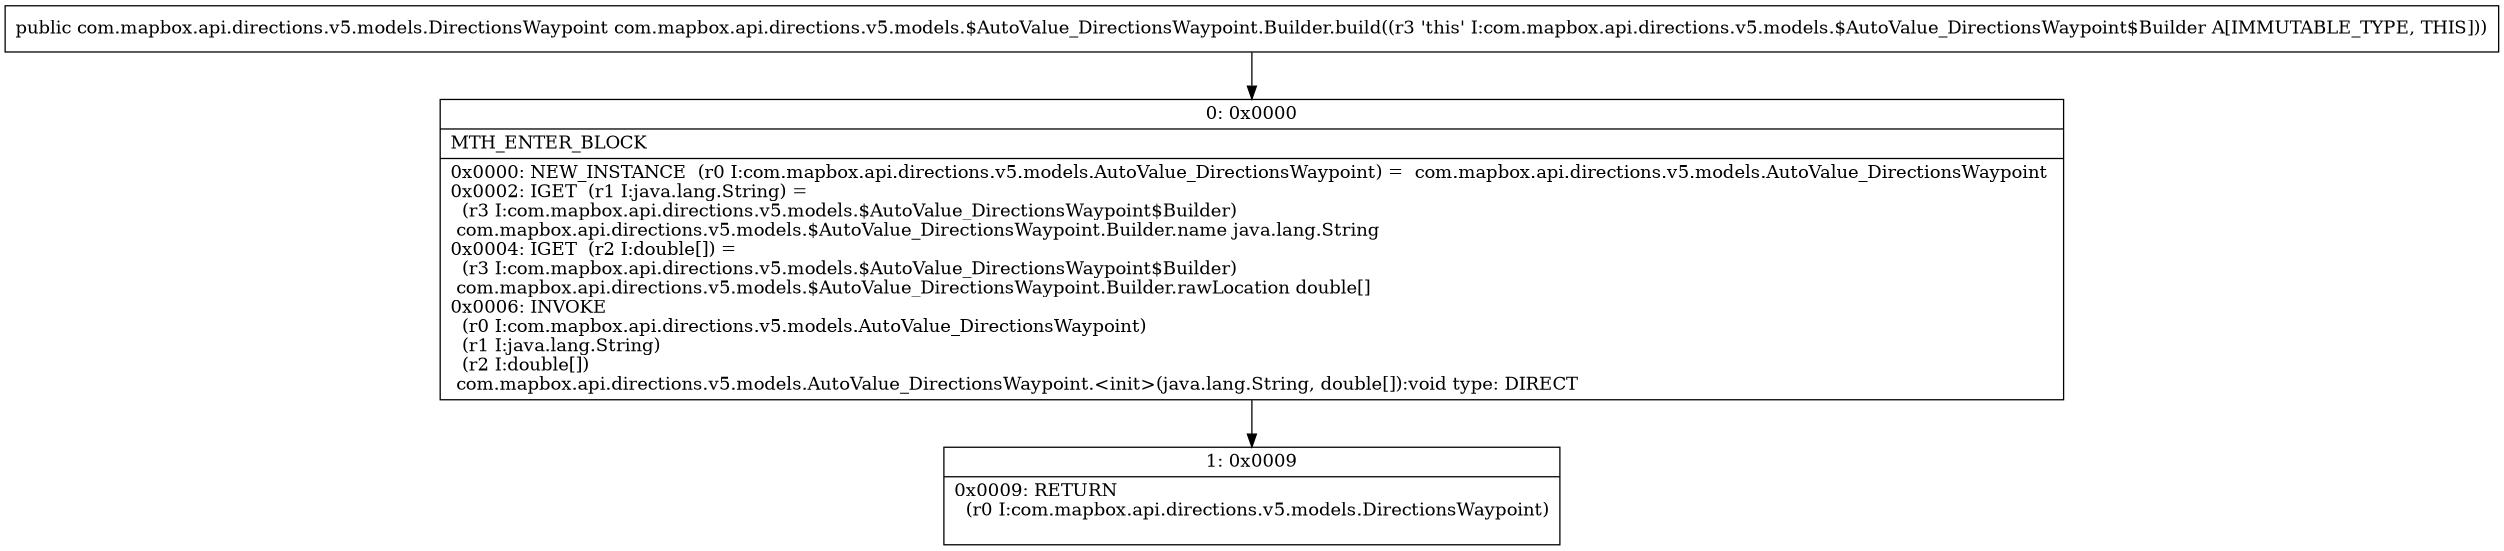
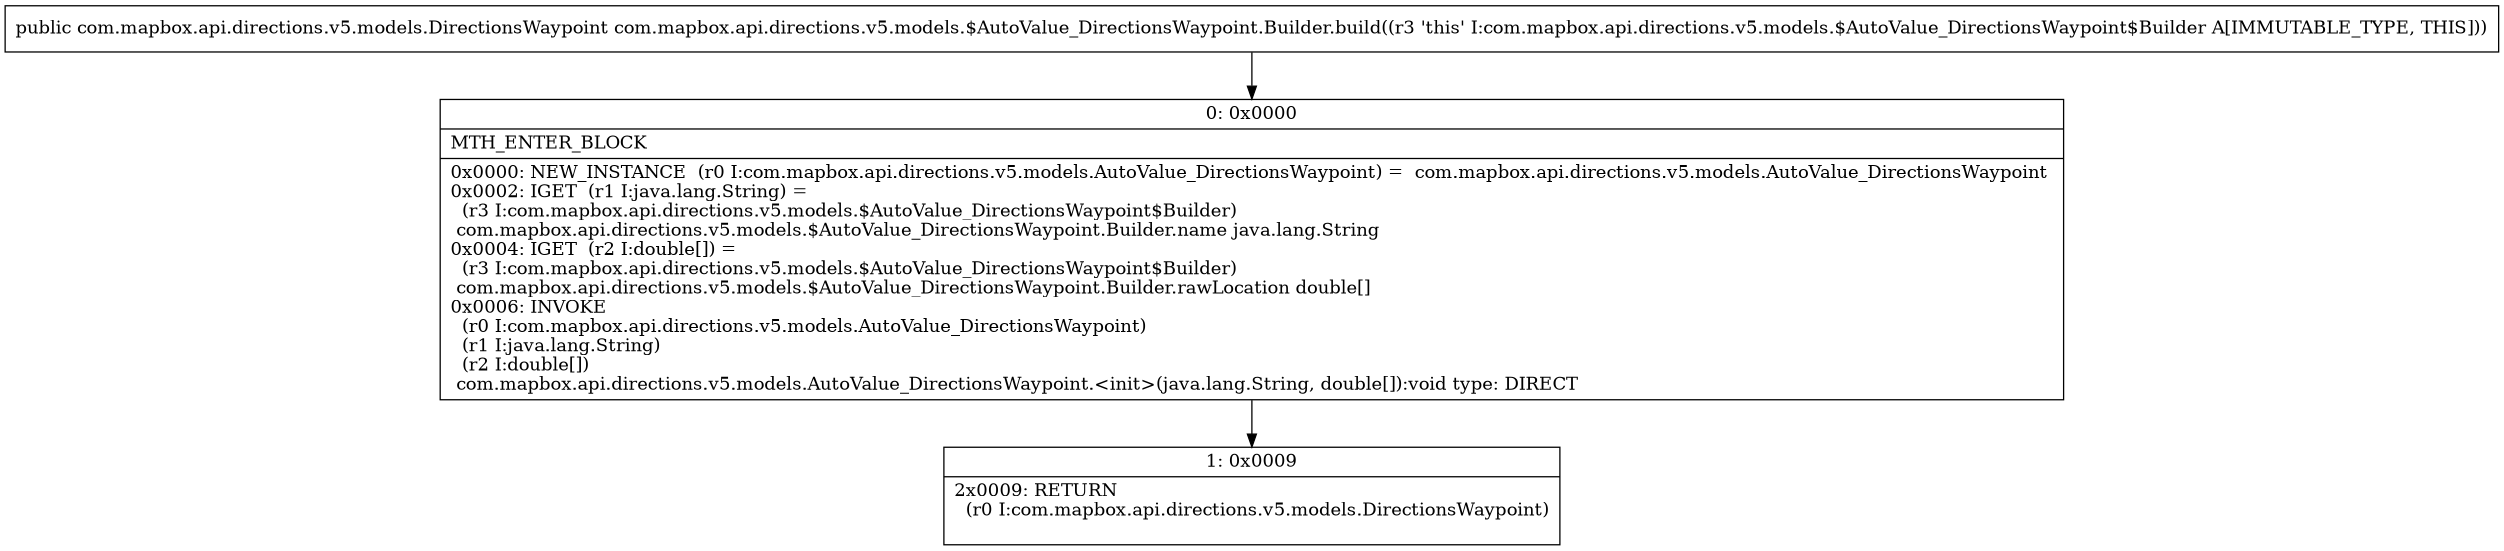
node "1: 0x0009": text "0x0009: RETURN" -> "2x0009: RETURN"
